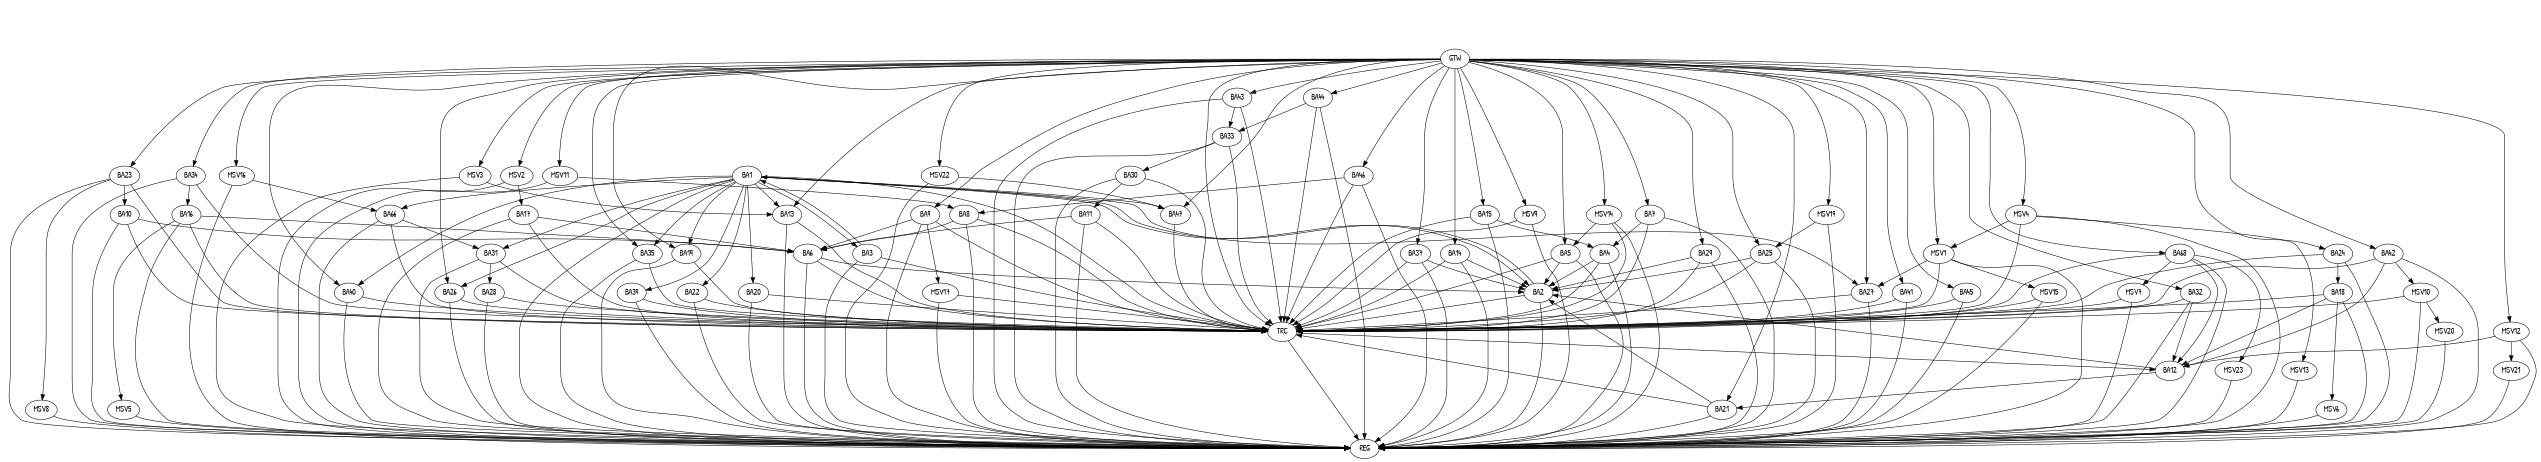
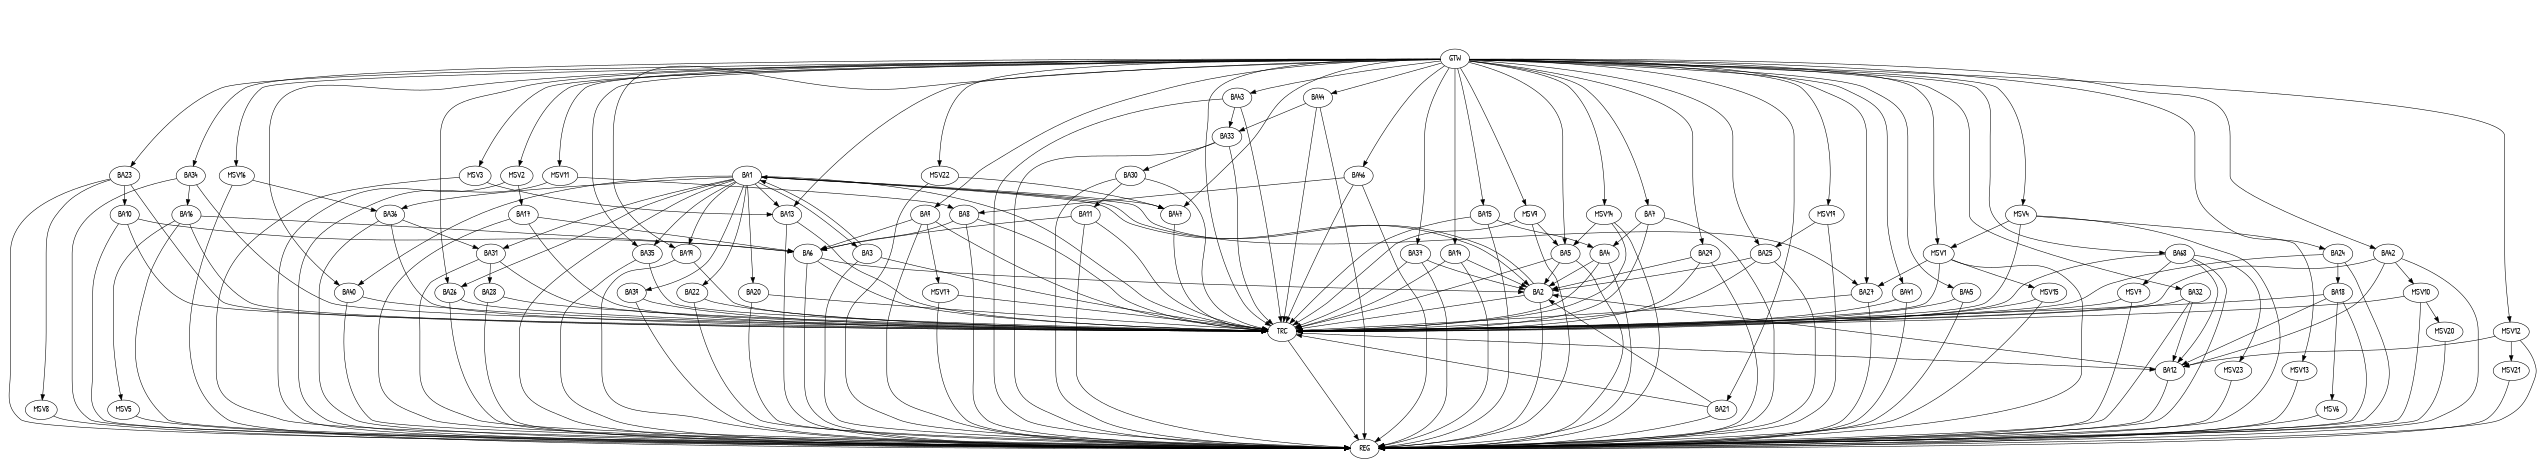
node "BA66": label "BA66" -> "BA36"
edge "MSV9" -> "BA5": added
edge "BA12" -> "BA21": now "BA12" -> "REG"
